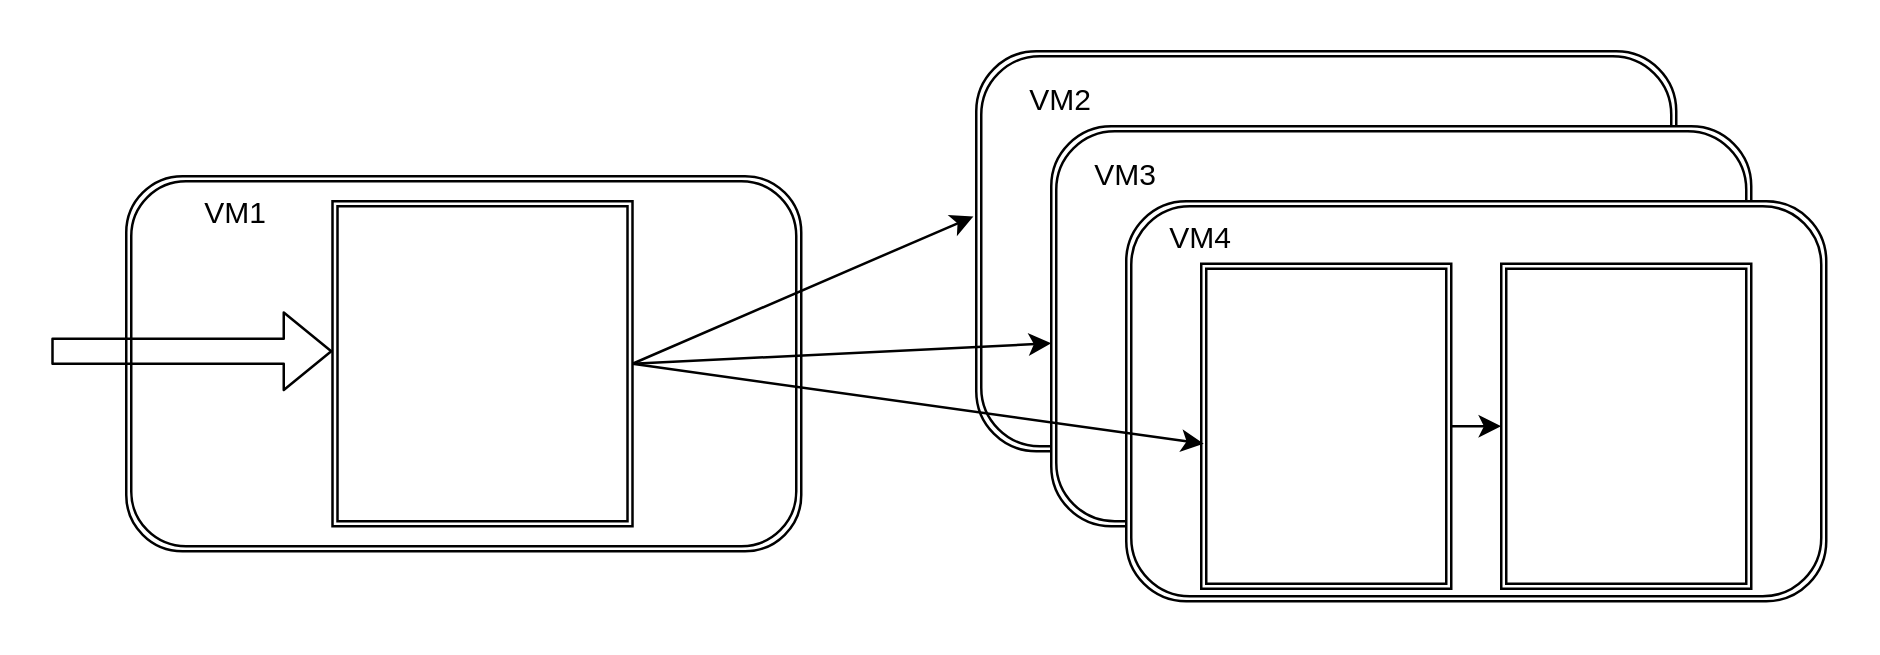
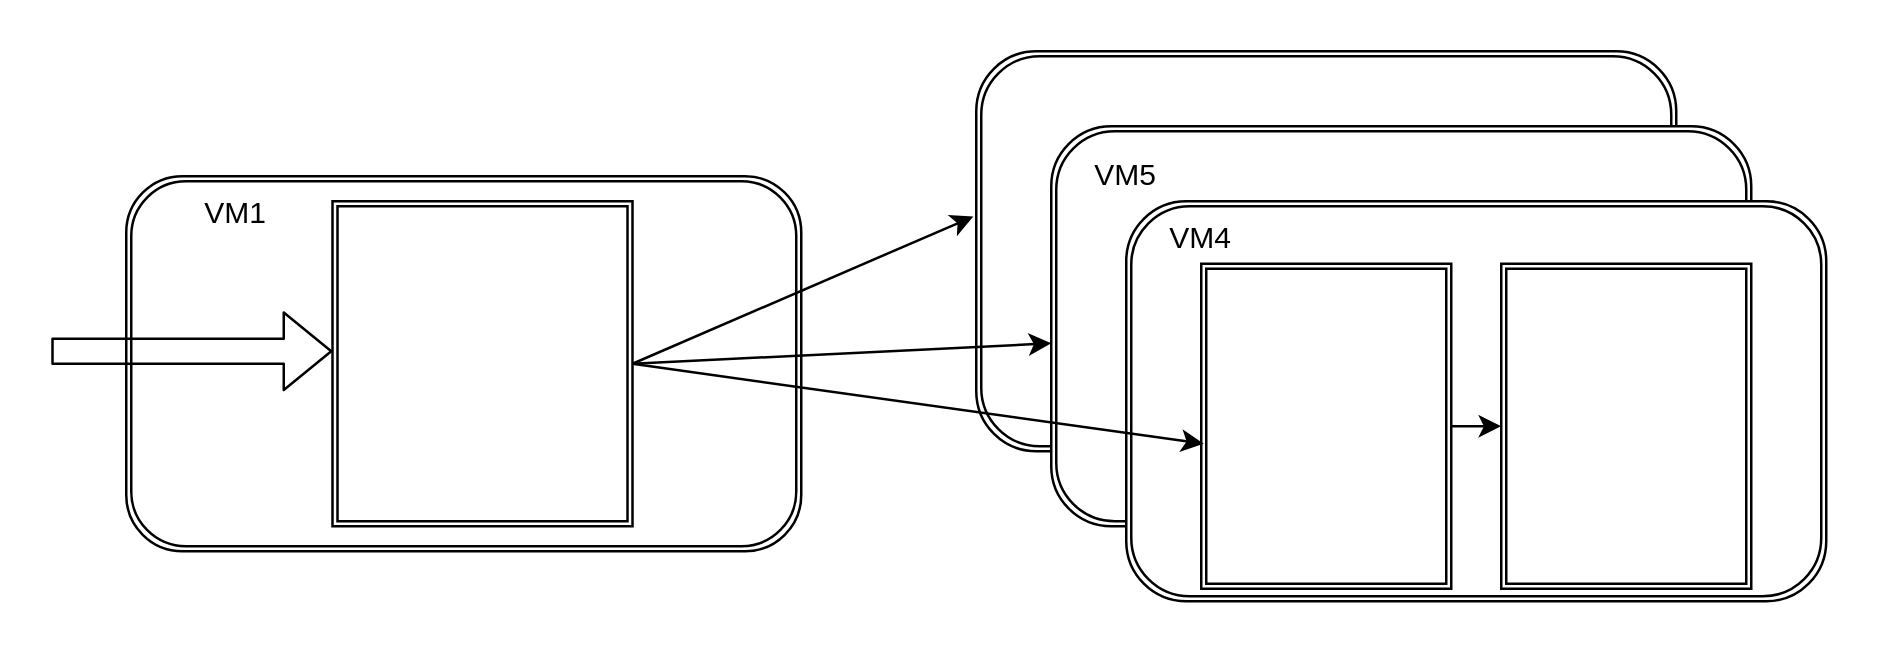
node "VM2": removed
node "VM3": label "VM3" -> "VM5"
